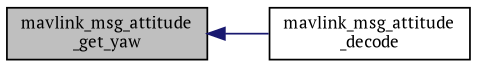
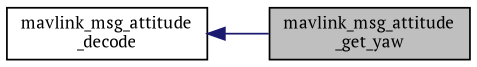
edge "mavlink_msg_attitude _decode" -> "mavlink_msg_attitude _get_yaw": reversed
